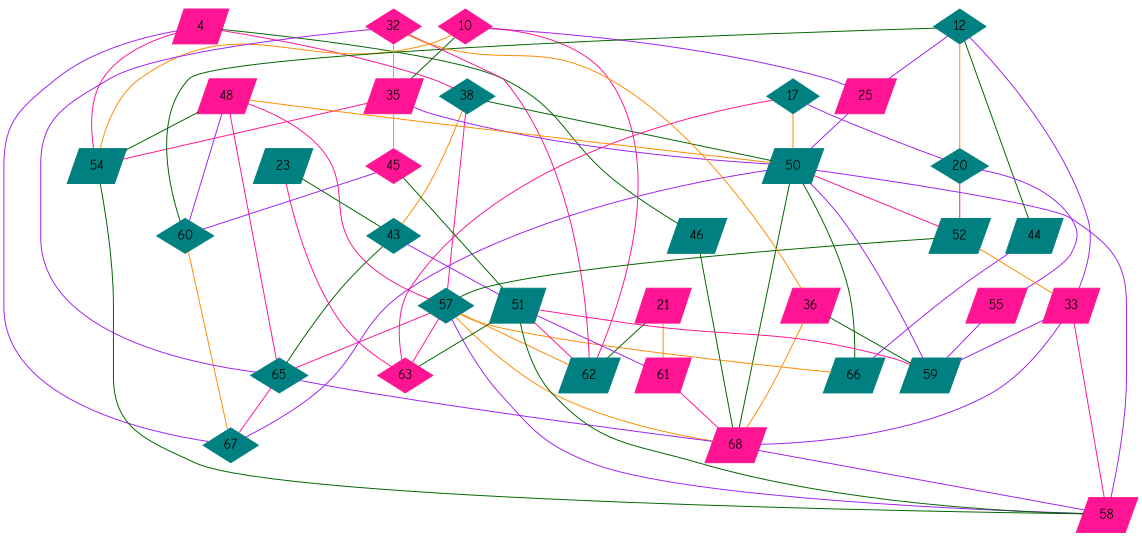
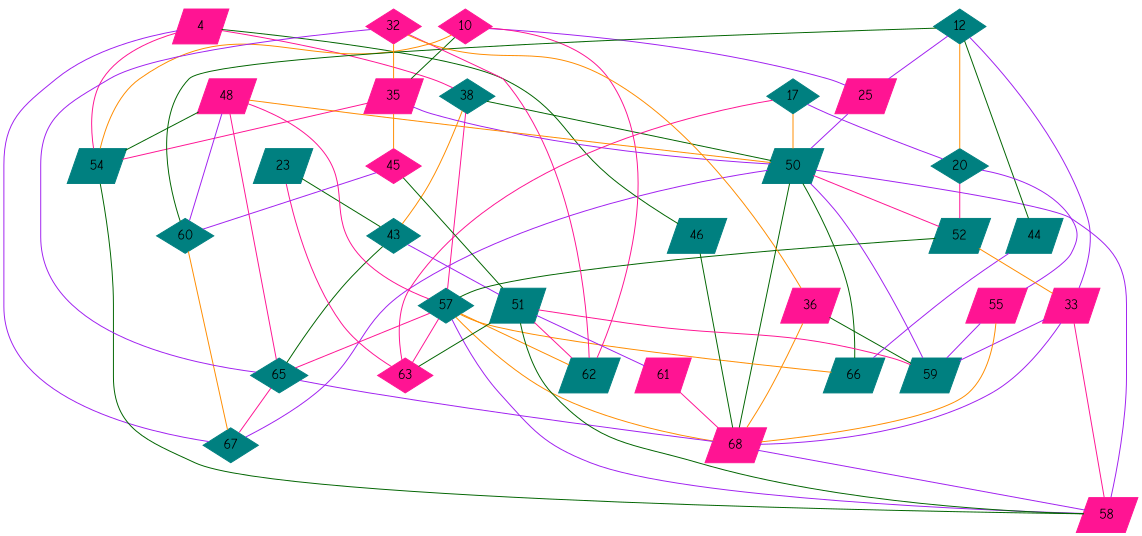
node "21": removed
edge "55" -- "68": added
